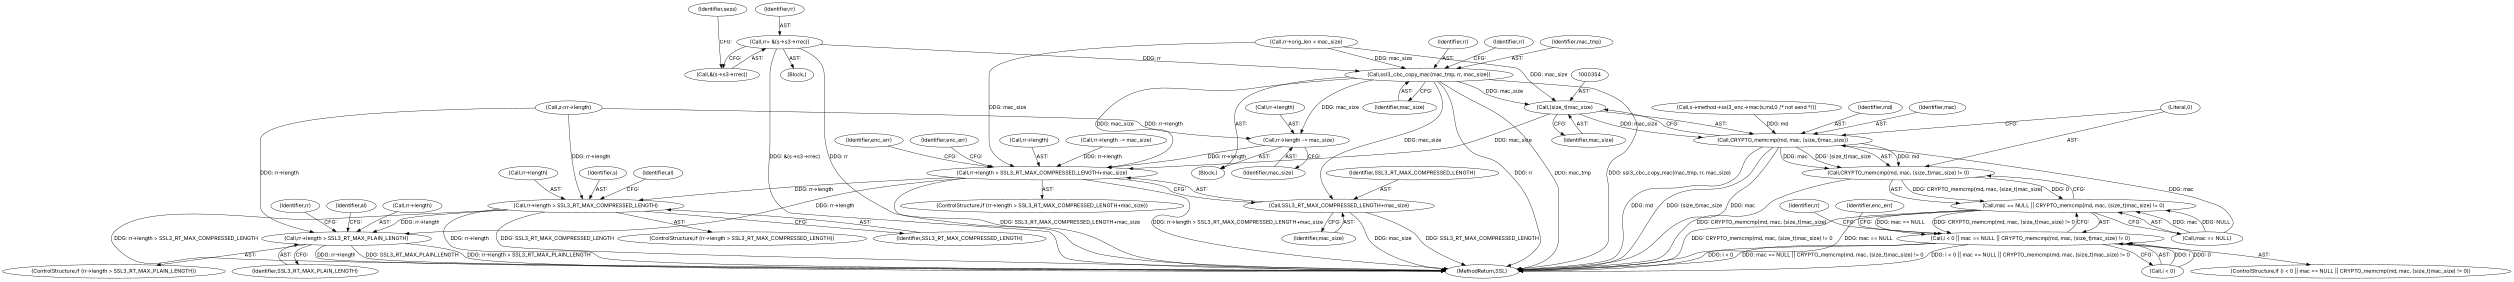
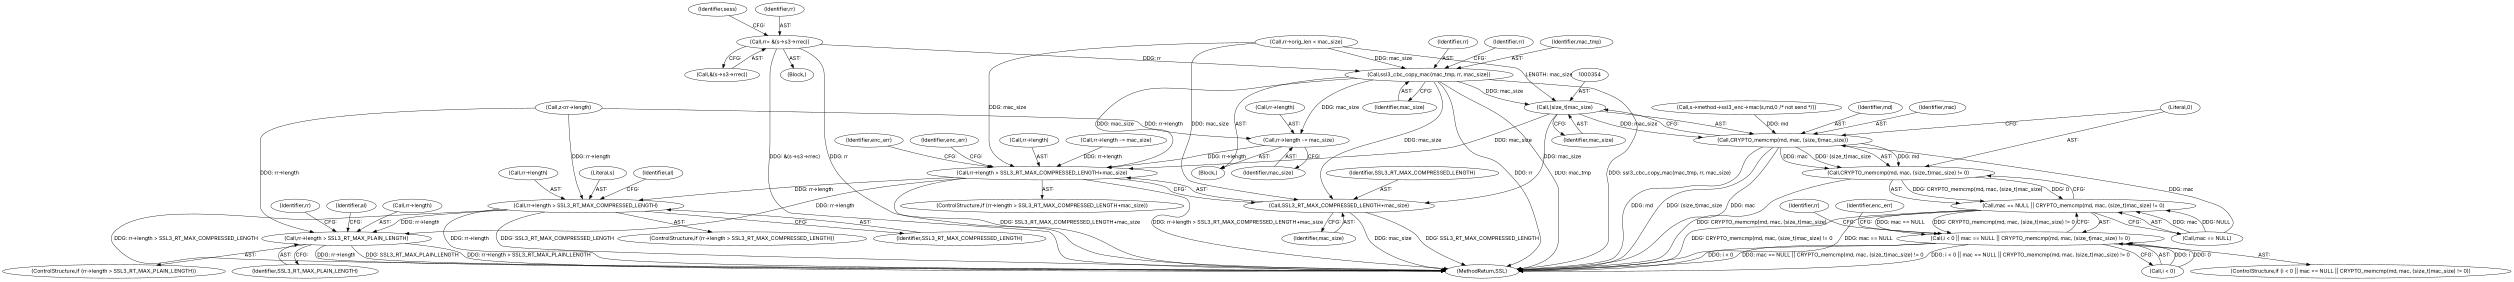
edge "(Identifier,sess)" -> "(Call,&(s->s3->rrec))": now "(Identifier,sess)" -> "(Call,rr= &(s->s3->rrec))"
edge "(Call,rr->orig_len < mac_size)" -> "(Call,(size_t)mac_size)": label "DDG: mac_size" -> "LENGTH: mac_size"
edge "(Call,rr->orig_len < mac_size)" -> "(Call,SSL3_RT_MAX_COMPRESSED_LENGTH+mac_size)": added, label "DDG: mac_size"
node "(Identifier,s)": label "(Identifier,s)" -> "(Literal,s)"
edge "(Call,(size_t)mac_size)" -> "(Call,SSL3_RT_MAX_COMPRESSED_LENGTH+mac_size)": added, label "DDG: mac_size"
